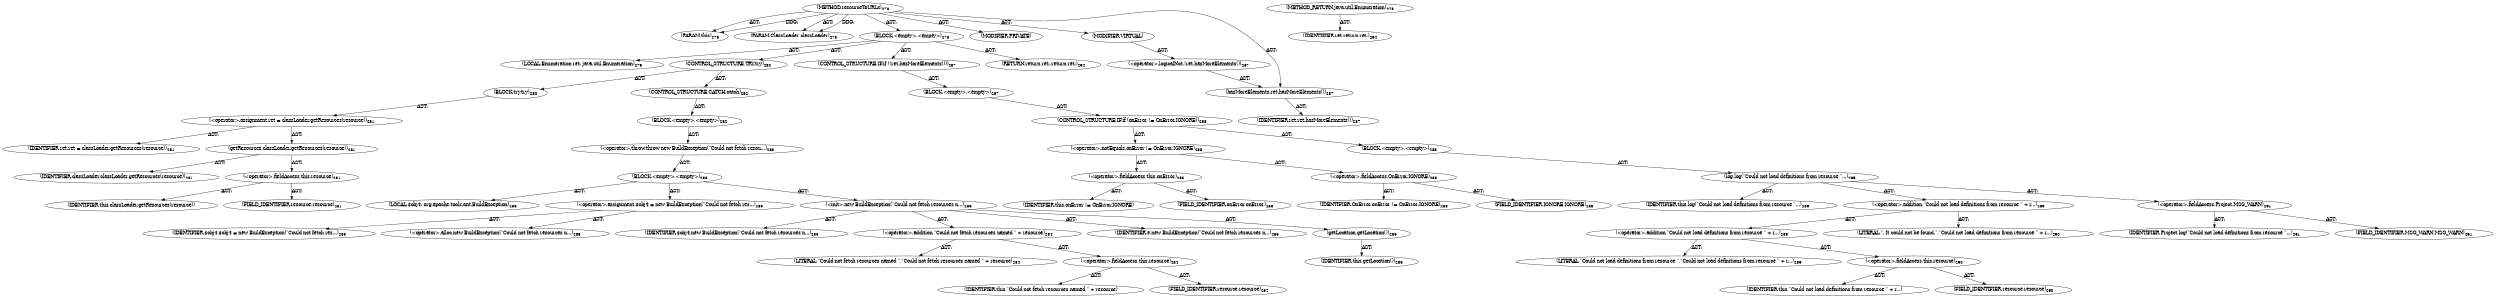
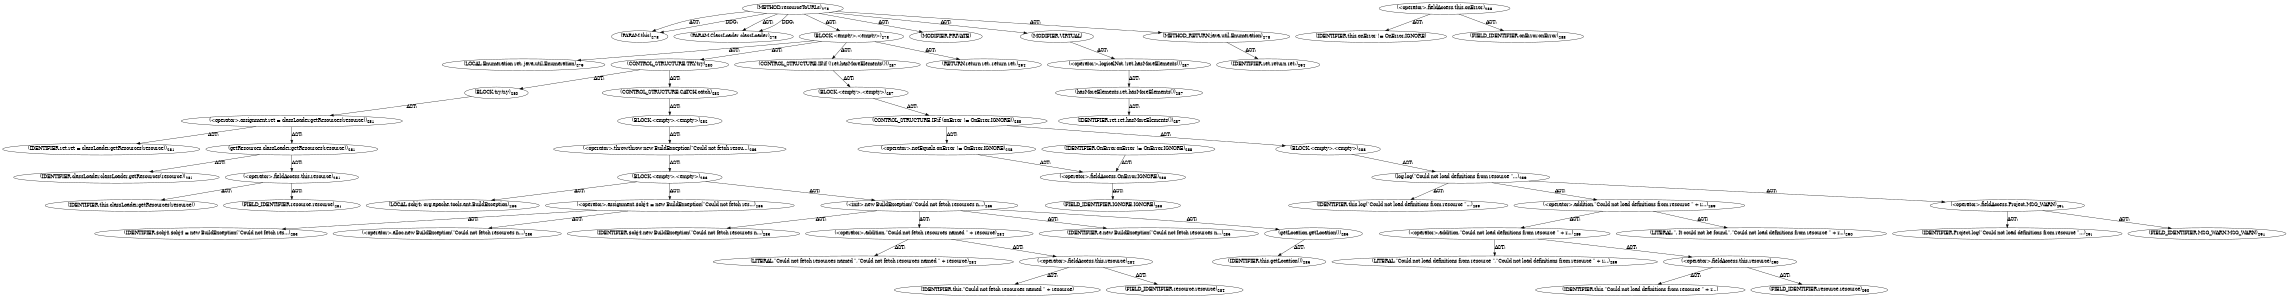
edge "(METHOD,resourceToURLs)" -> "(hasMoreElements,ret.hasMoreElements())": now "(METHOD,resourceToURLs)" -> "(METHOD_RETURN,java.util.Enumeration)"
node "(<operator>.notEquals,onError != OnError.IGNORE)": text "288" -> "228"
edge "(<operator>.notEquals,onError != OnError.IGNORE)" -> "(<operator>.fieldAccess,this.onError)": removed, label "AST:"
edge "(<operator>.fieldAccess,OnError.IGNORE)" -> "(IDENTIFIER,OnError,onError != OnError.IGNORE)": reversed
